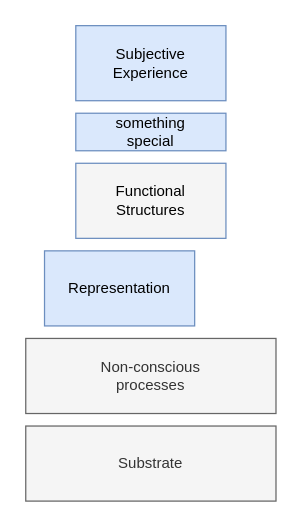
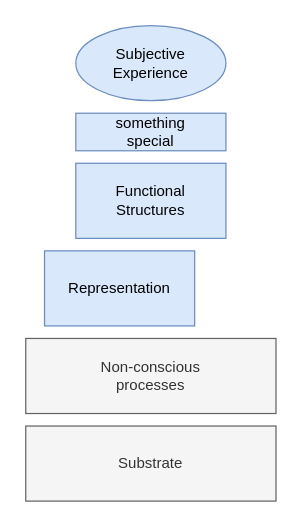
node "Subjective Experience": shape rectangle -> ellipse
node "Functional Structures": fillcolor #f5f5f5 -> #dae8fc
